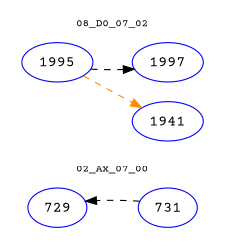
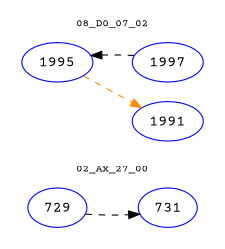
edge "1995" -> "1997": reversed
node "1941": label "1941" -> "1991"
cluster "02_Ax_07_00": label "02_Ax_07_00" -> "02_Ax_27_00"
edge "731" -> "729": reversed
